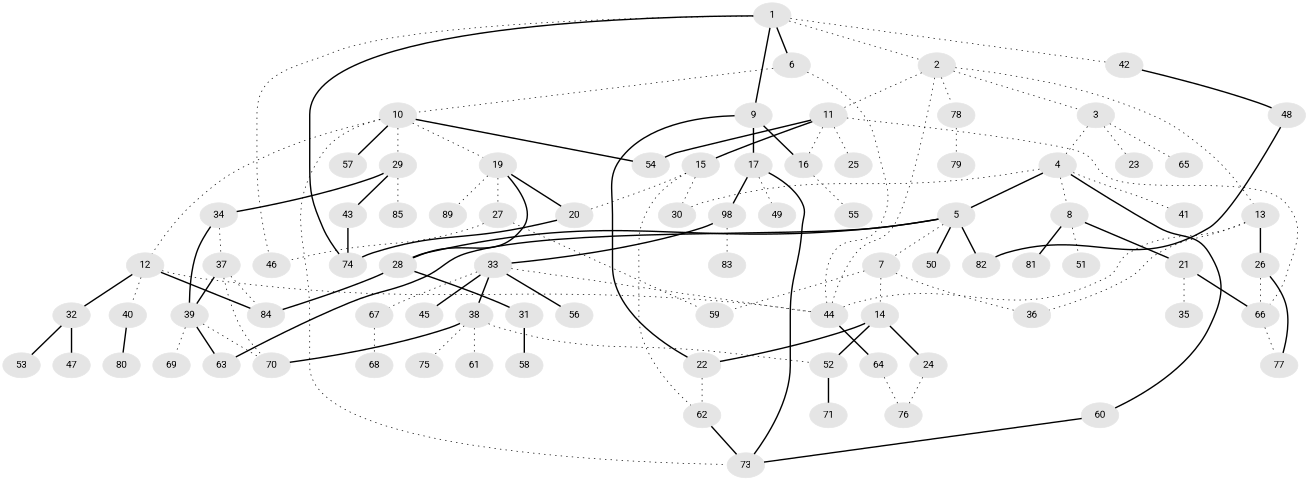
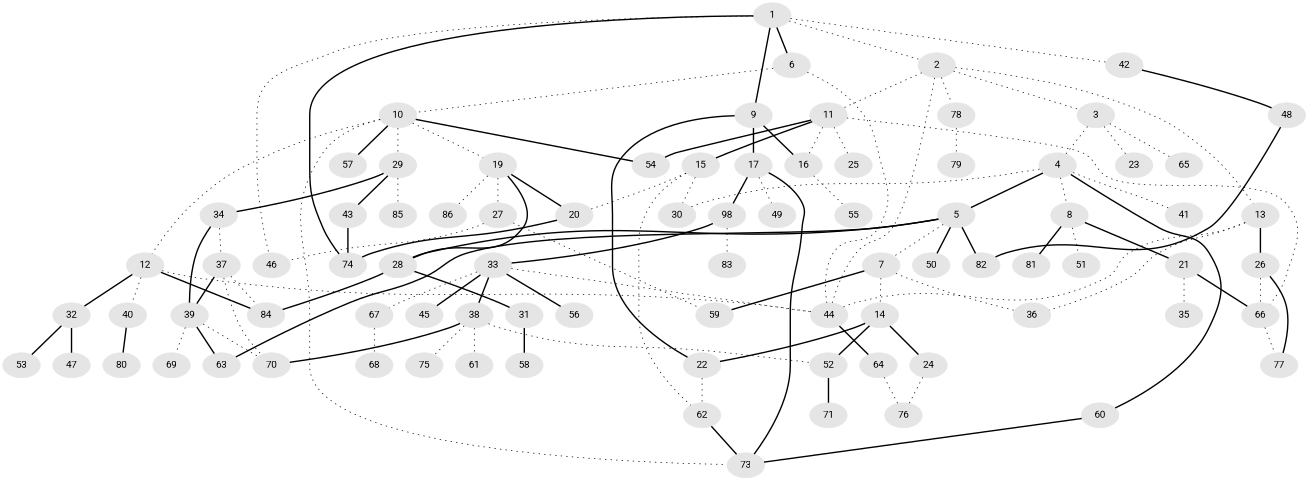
node "89": label "89" -> "86"
edge "7" -- "59": style dotted -> bold
